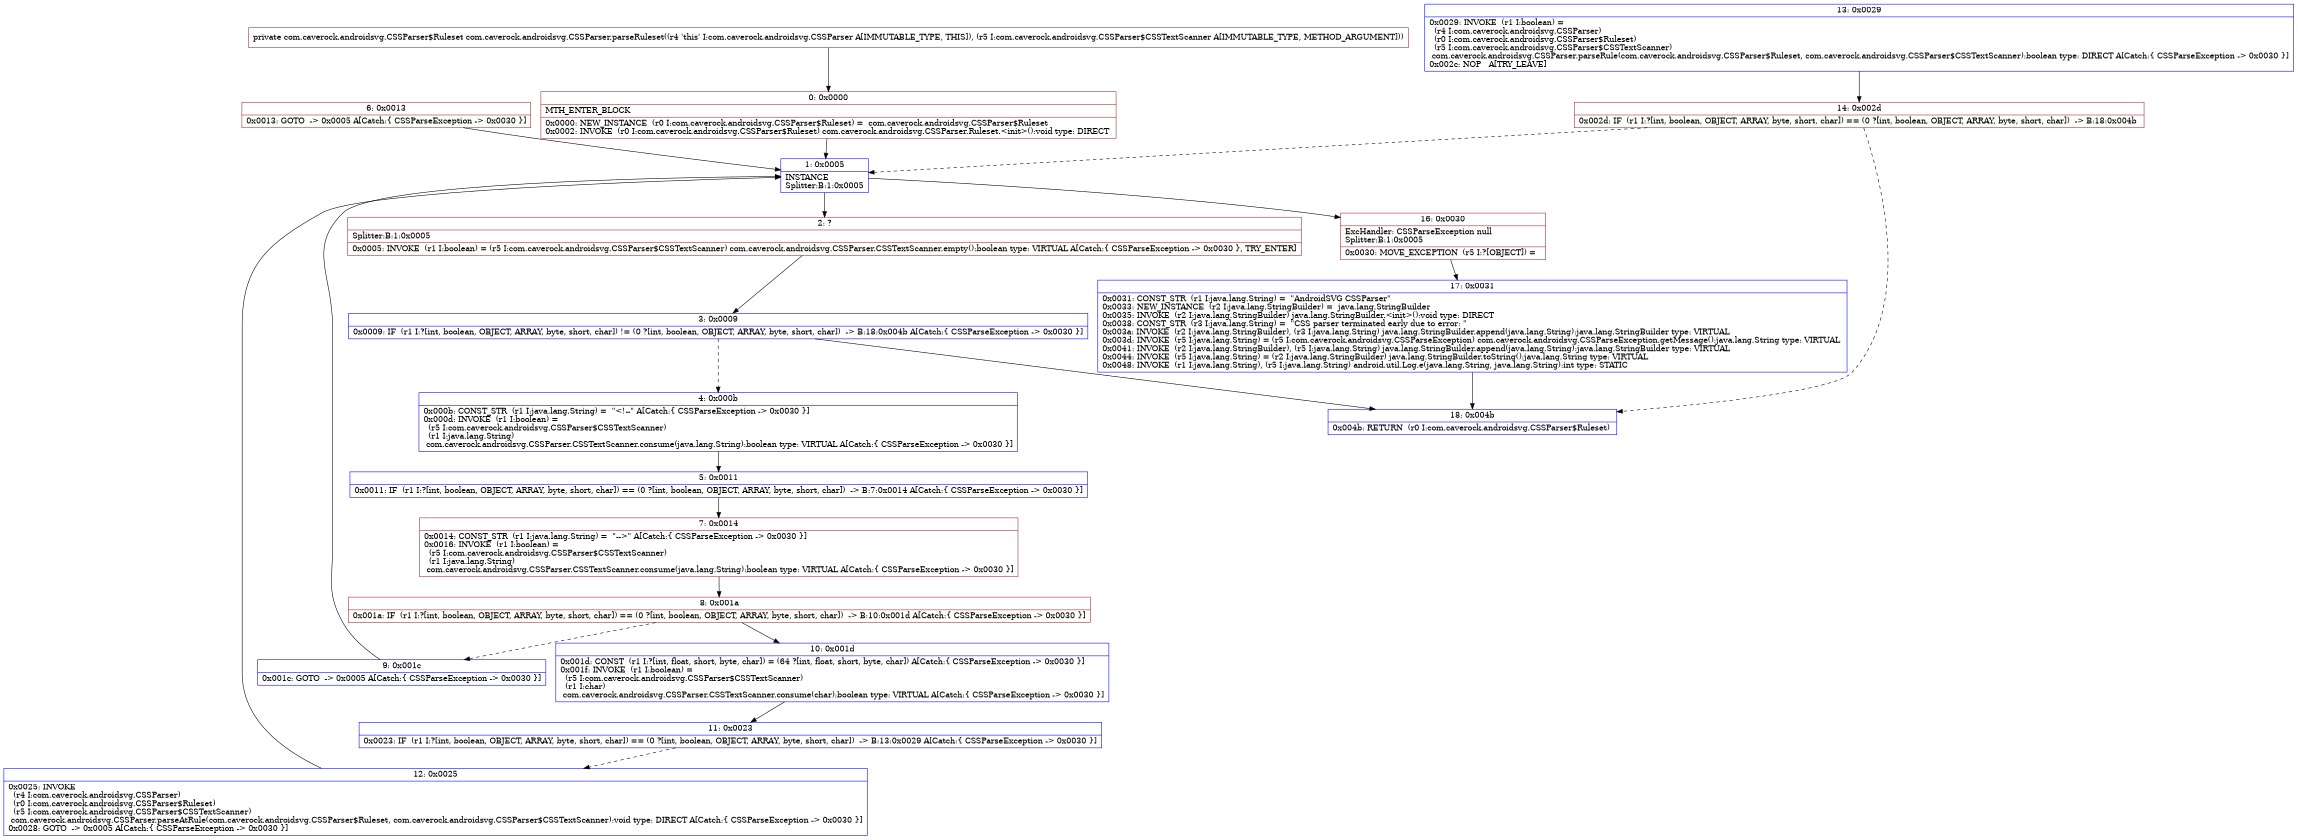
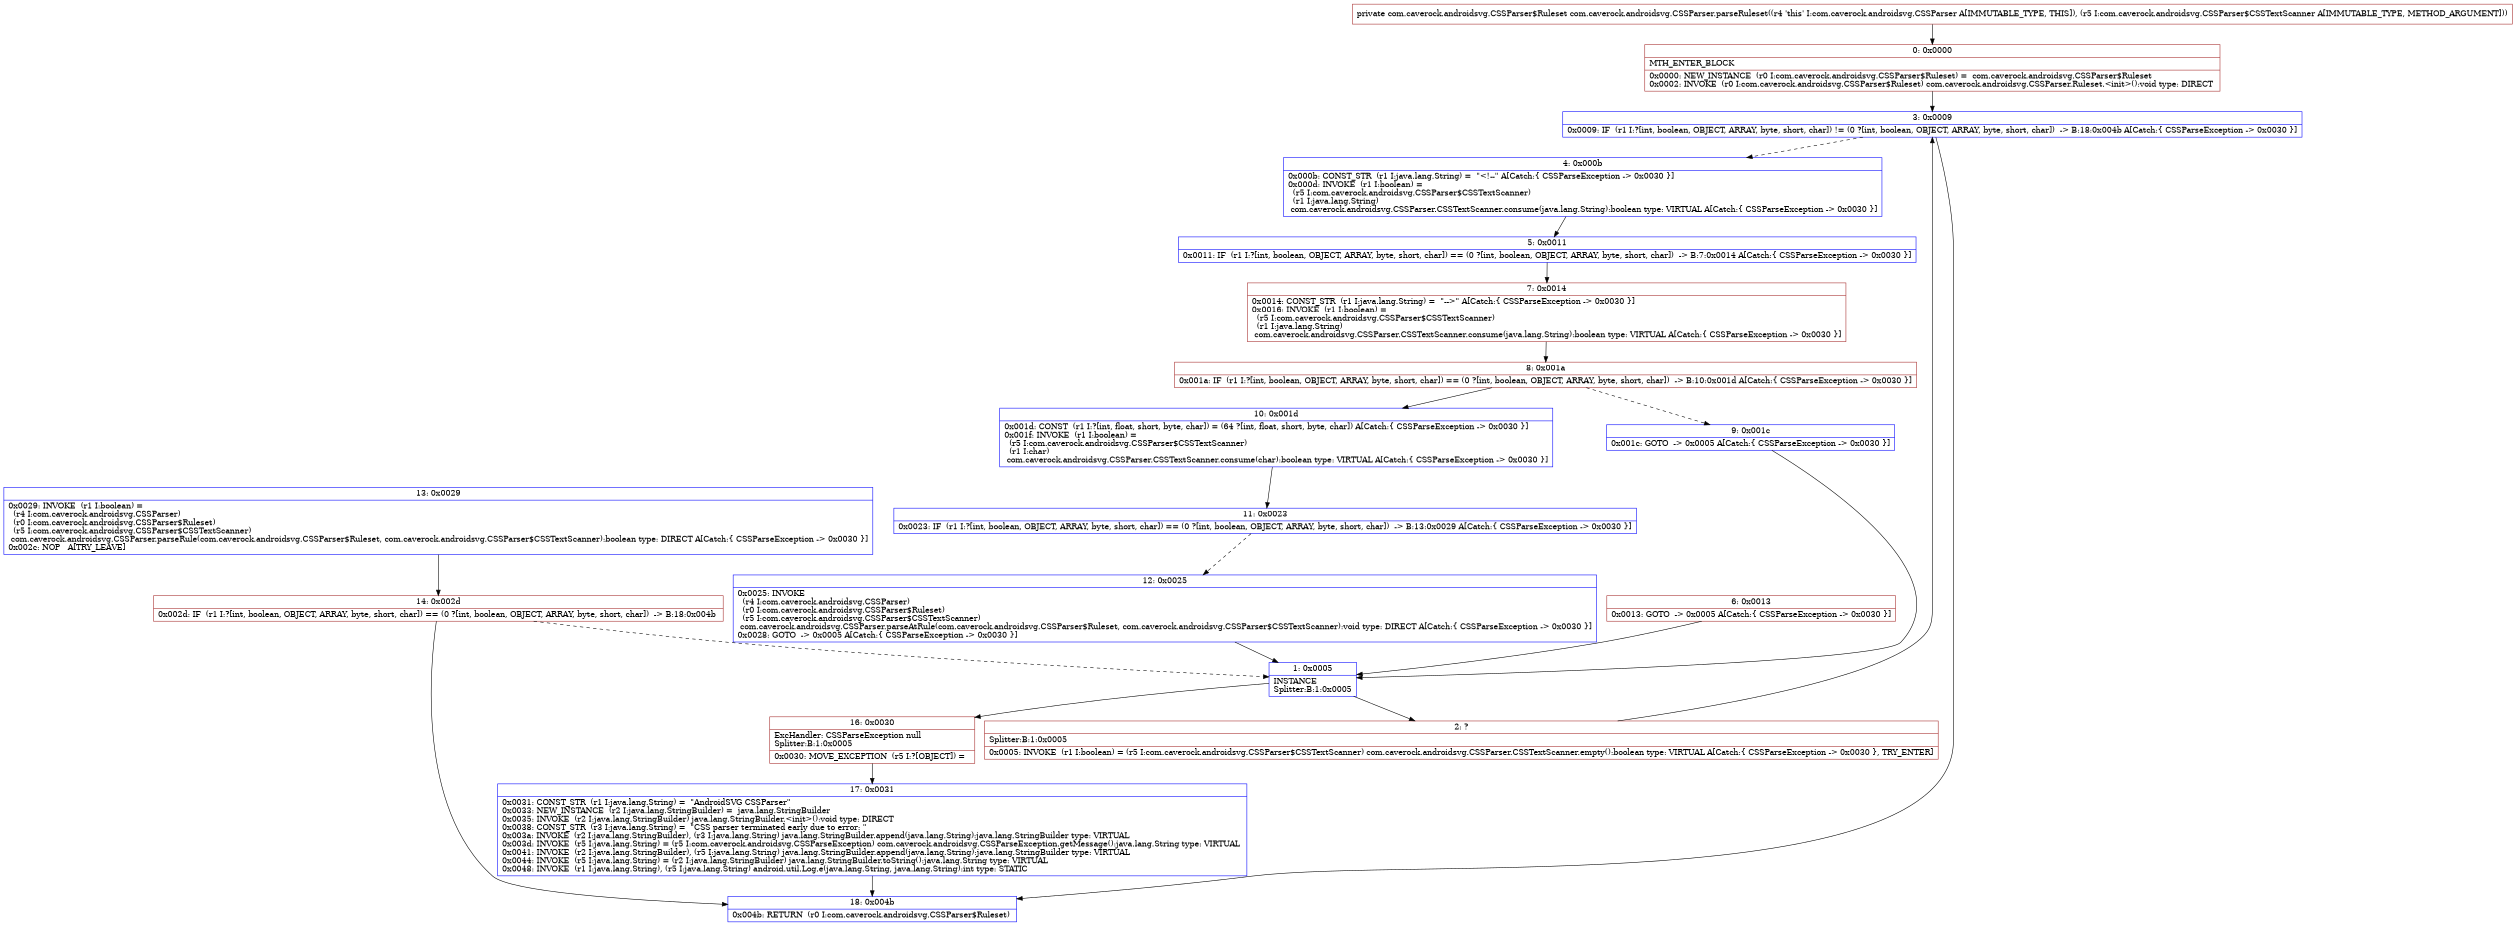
edge "0: 0x0000" -> "1: 0x0005": now "0: 0x0000" -> "3: 0x0009"
edge "14: 0x002d" -> "18: 0x004b": style dashed -> solid
